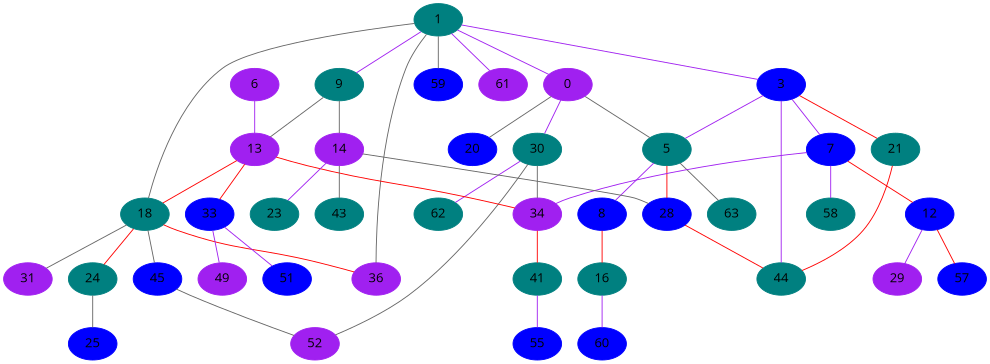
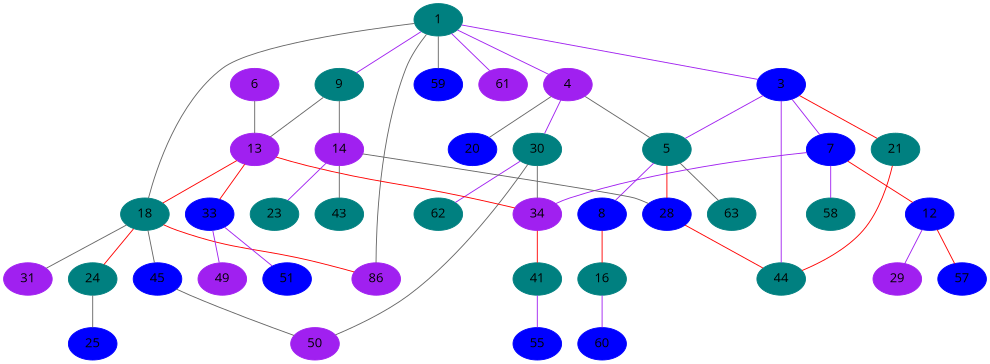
node "0": label "0" -> "4"
edge "6" -- "13": color purple -> gray40
node "36": label "36" -> "86"
node "52": label "52" -> "50"
